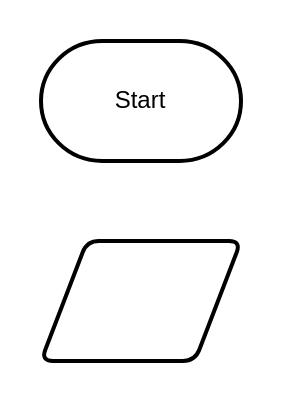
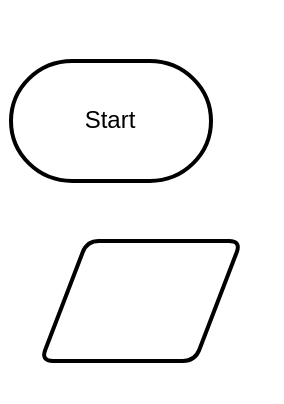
node "Start": moved (141, 101) -> (111, 121)
